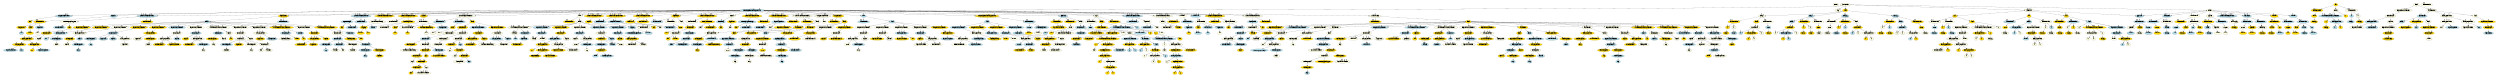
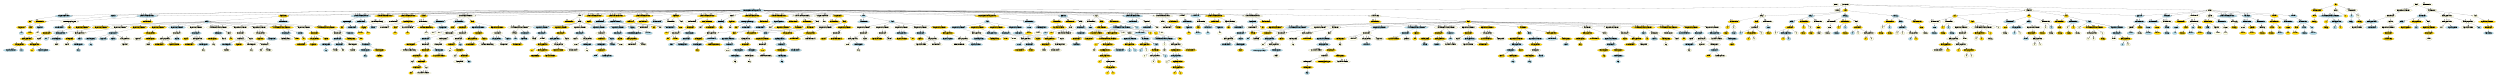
node "bug": label "bug" -> "solidity"
